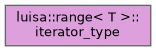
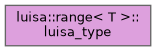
node "luisa::range< T >:: iterator_type": label "luisa::range< T >:: iterator_type" -> "luisa::range< T >:: luisa_type"
